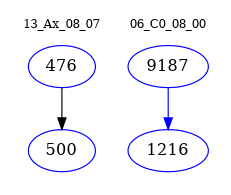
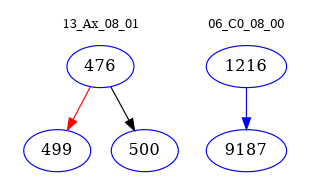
cluster "13_Ax_08_07": label "13_Ax_08_07" -> "13_Ax_08_01"
edge "9187" -> "1216": reversed
node "499": added
